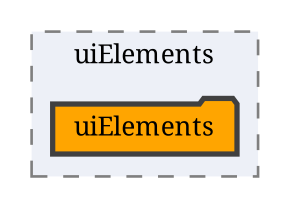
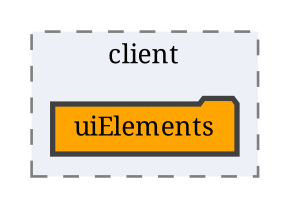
cluster "uiElements": label "uiElements" -> "client"
